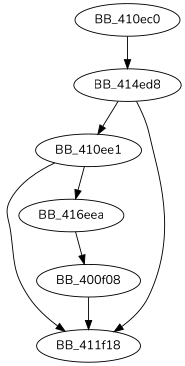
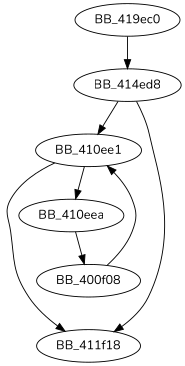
node "BB_410ec0": label "BB_410ec0" -> "BB_419ec0"
node "BB_416eea": label "BB_416eea" -> "BB_410eea"
edge "BB_400f08" -> "BB_411f18": now "BB_400f08" -> "BB_410ee1"
